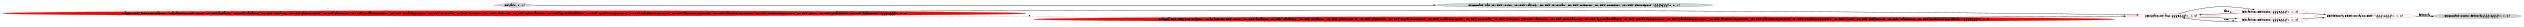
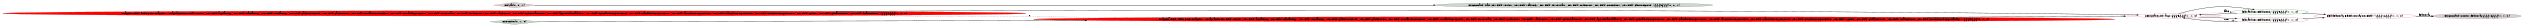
node "fields.add(new Field(metric,))@@@9@@@['1', '1', '0']": color deeppink -> darkgreen
node "testMonitor['0', '1', '0']": added
